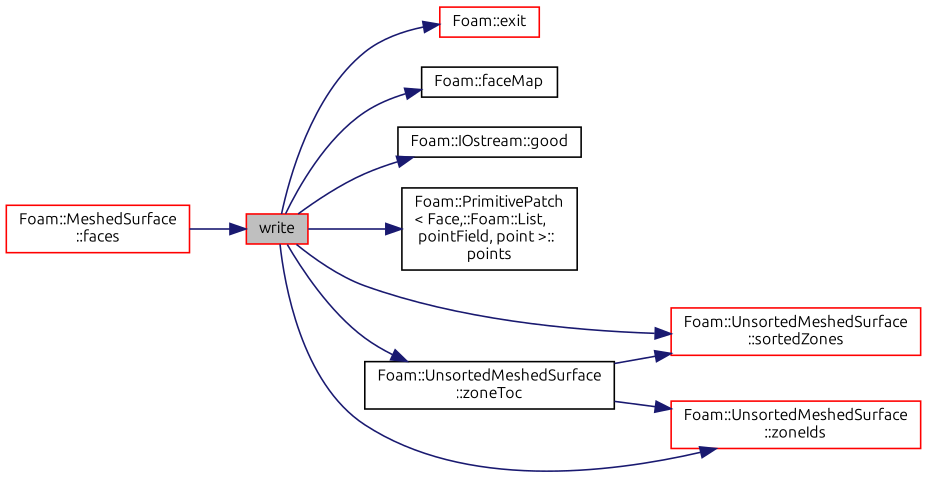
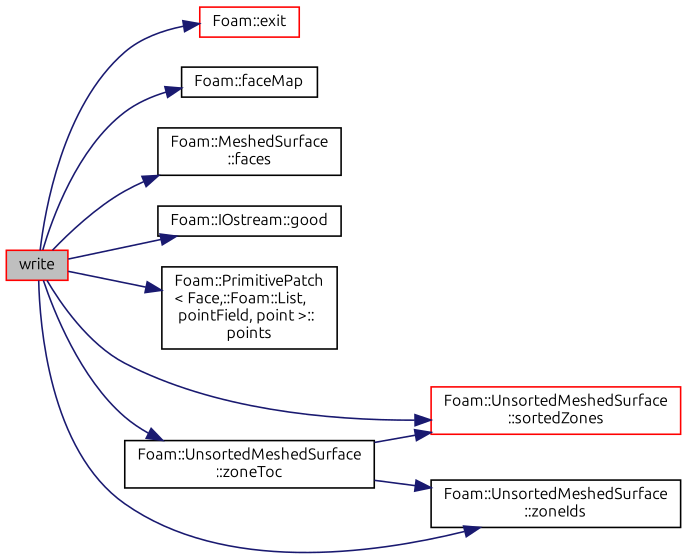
node "Foam::MeshedSurface ::faces": color red -> black
edge "Foam::MeshedSurface ::faces" -> "write": reversed
node "Foam::UnsortedMeshedSurface ::zoneIds": color red -> black
